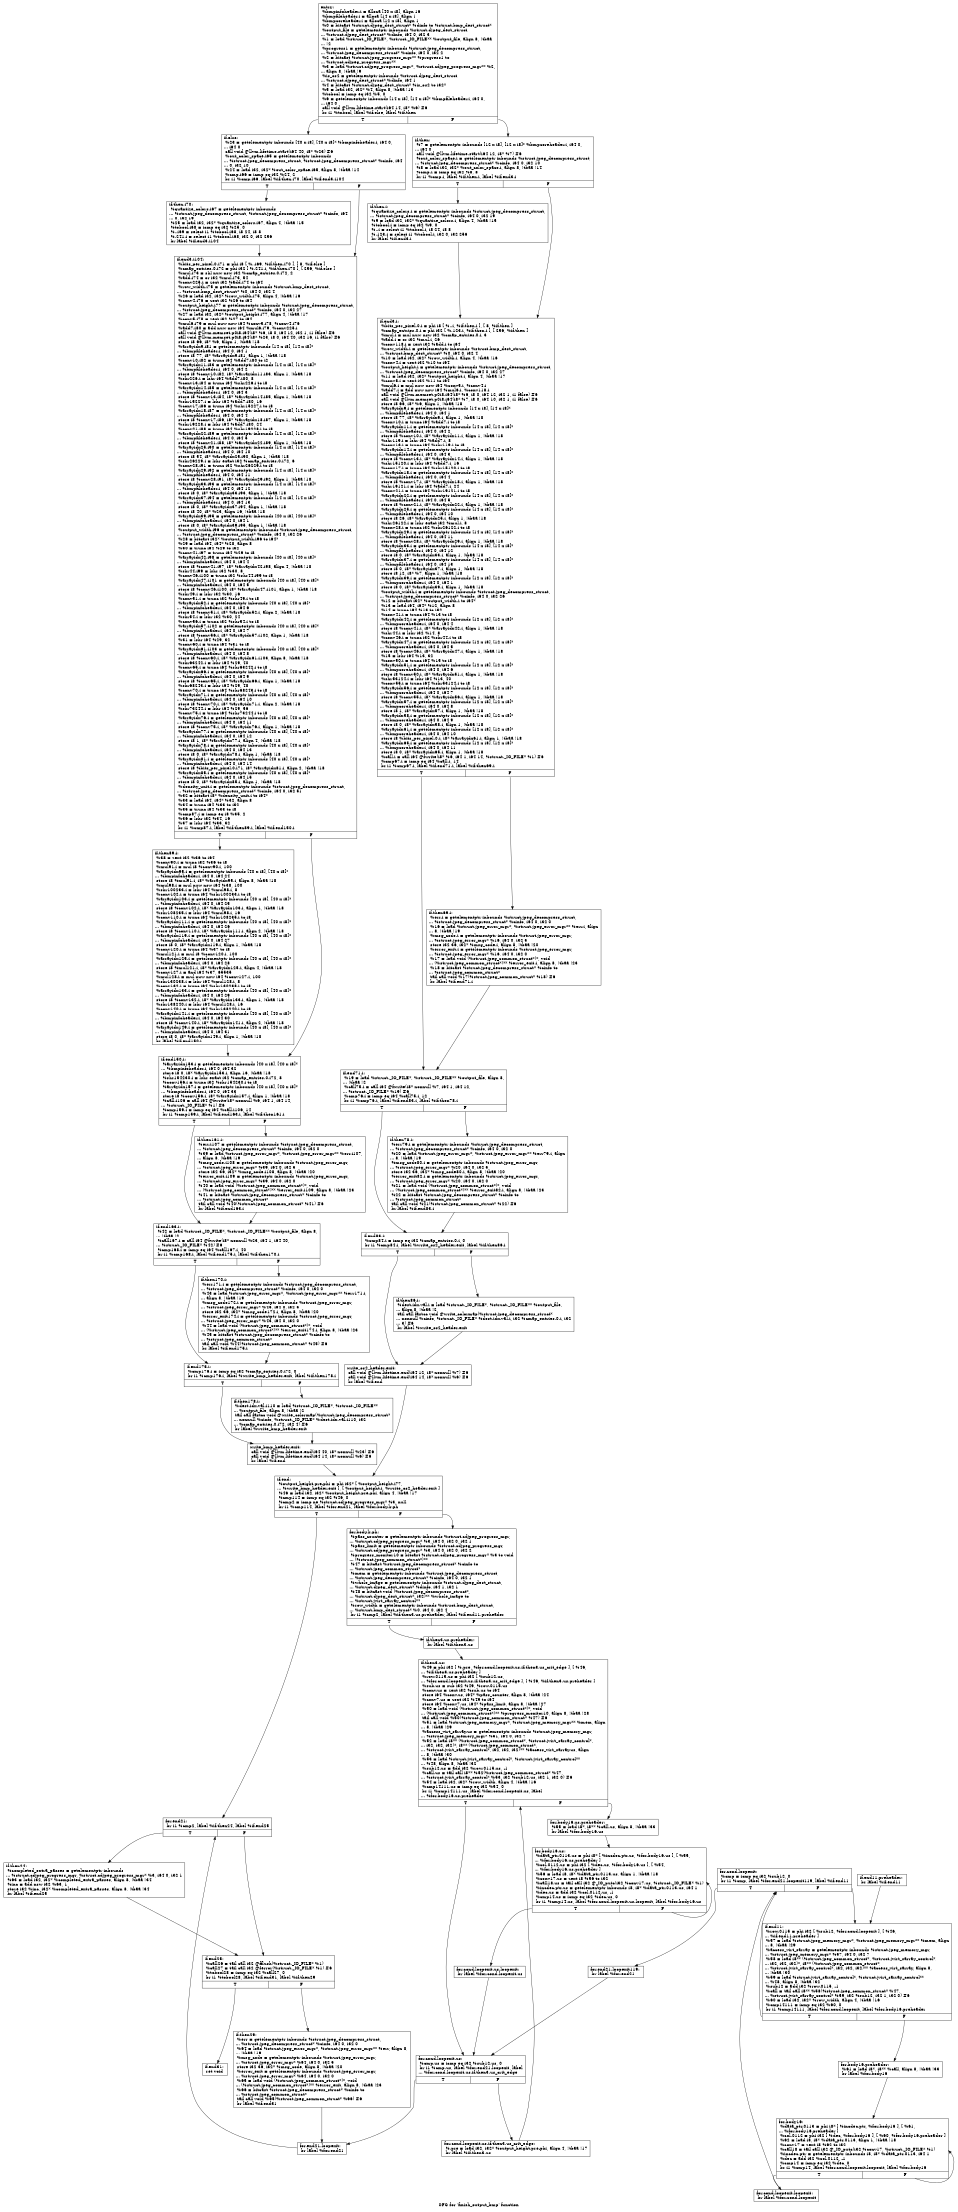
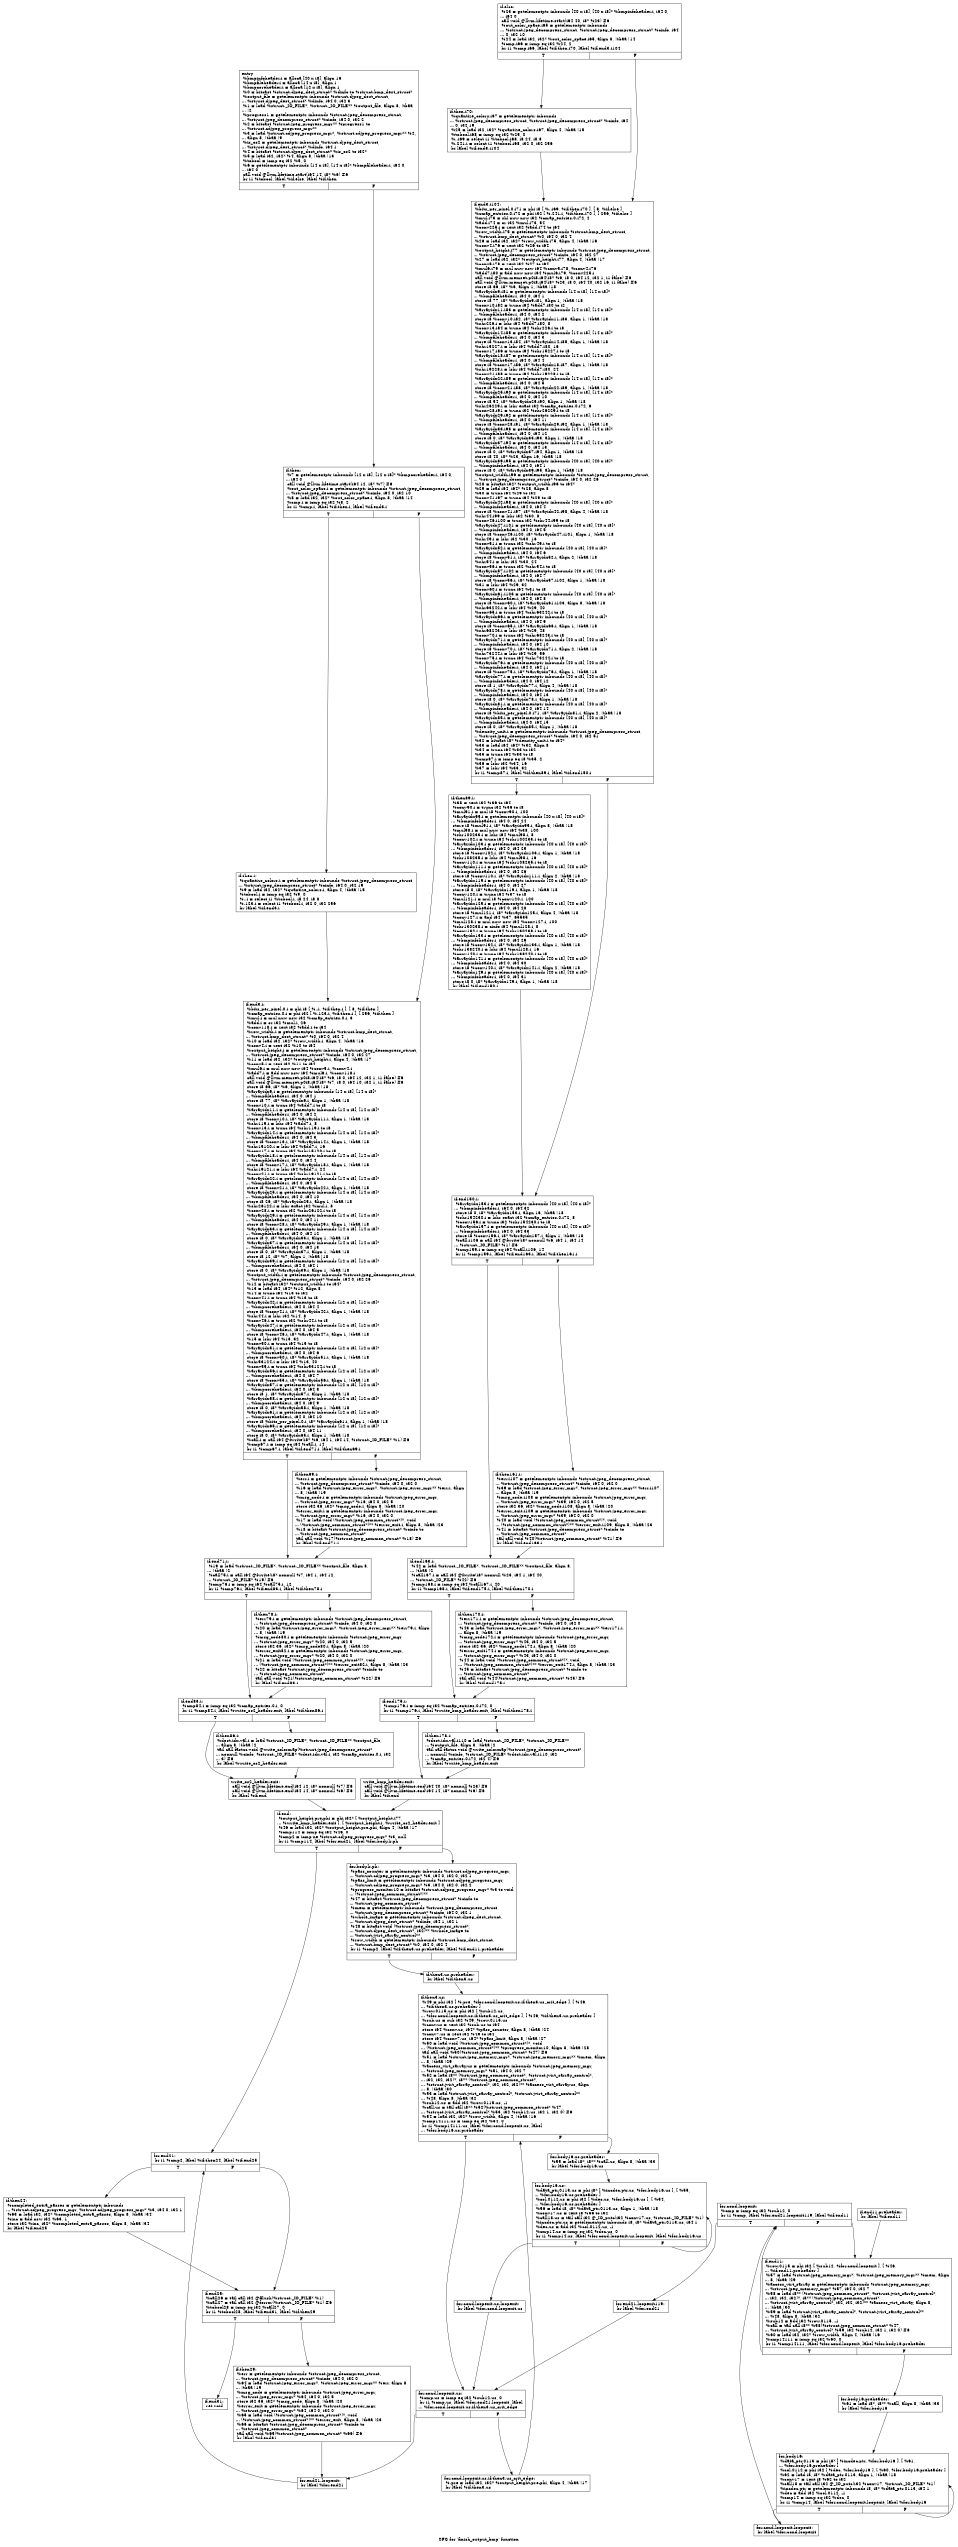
edge "entry:" -> "if.else:": removed
node "if.then:": text "%cmp.i = icmp eq i32 %8, 8" -> "%cmp.i = icmp eq i32 %8, 2"
node "if.then89.i:": text "%shr130238.i = lshr i64 %mul128.i, 8" -> "%shr130238.i = cinfo i64 %mul128.i, 8"
